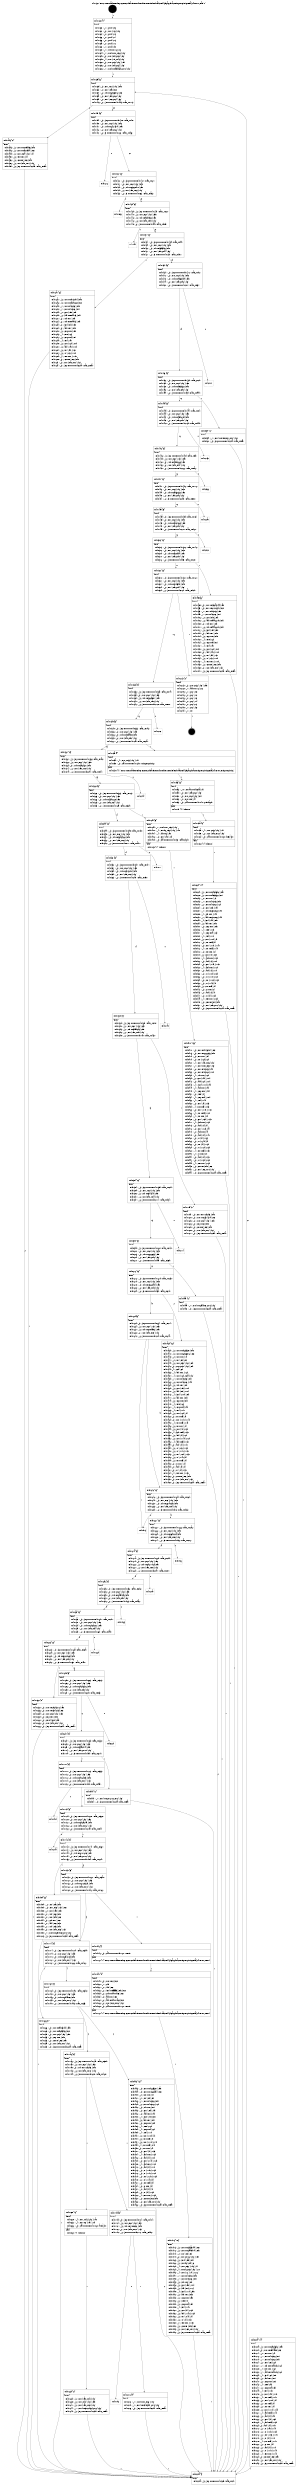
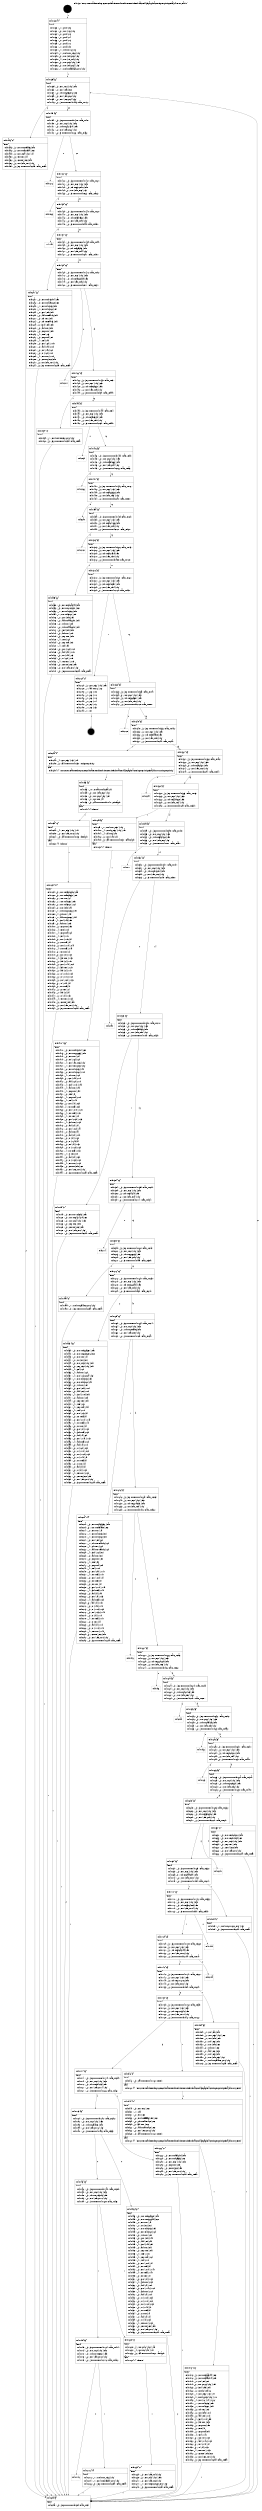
edge "0x40162f [25]" -> "0x401f13": now "0x40162f [25]" -> "0x401c0a [144]"
